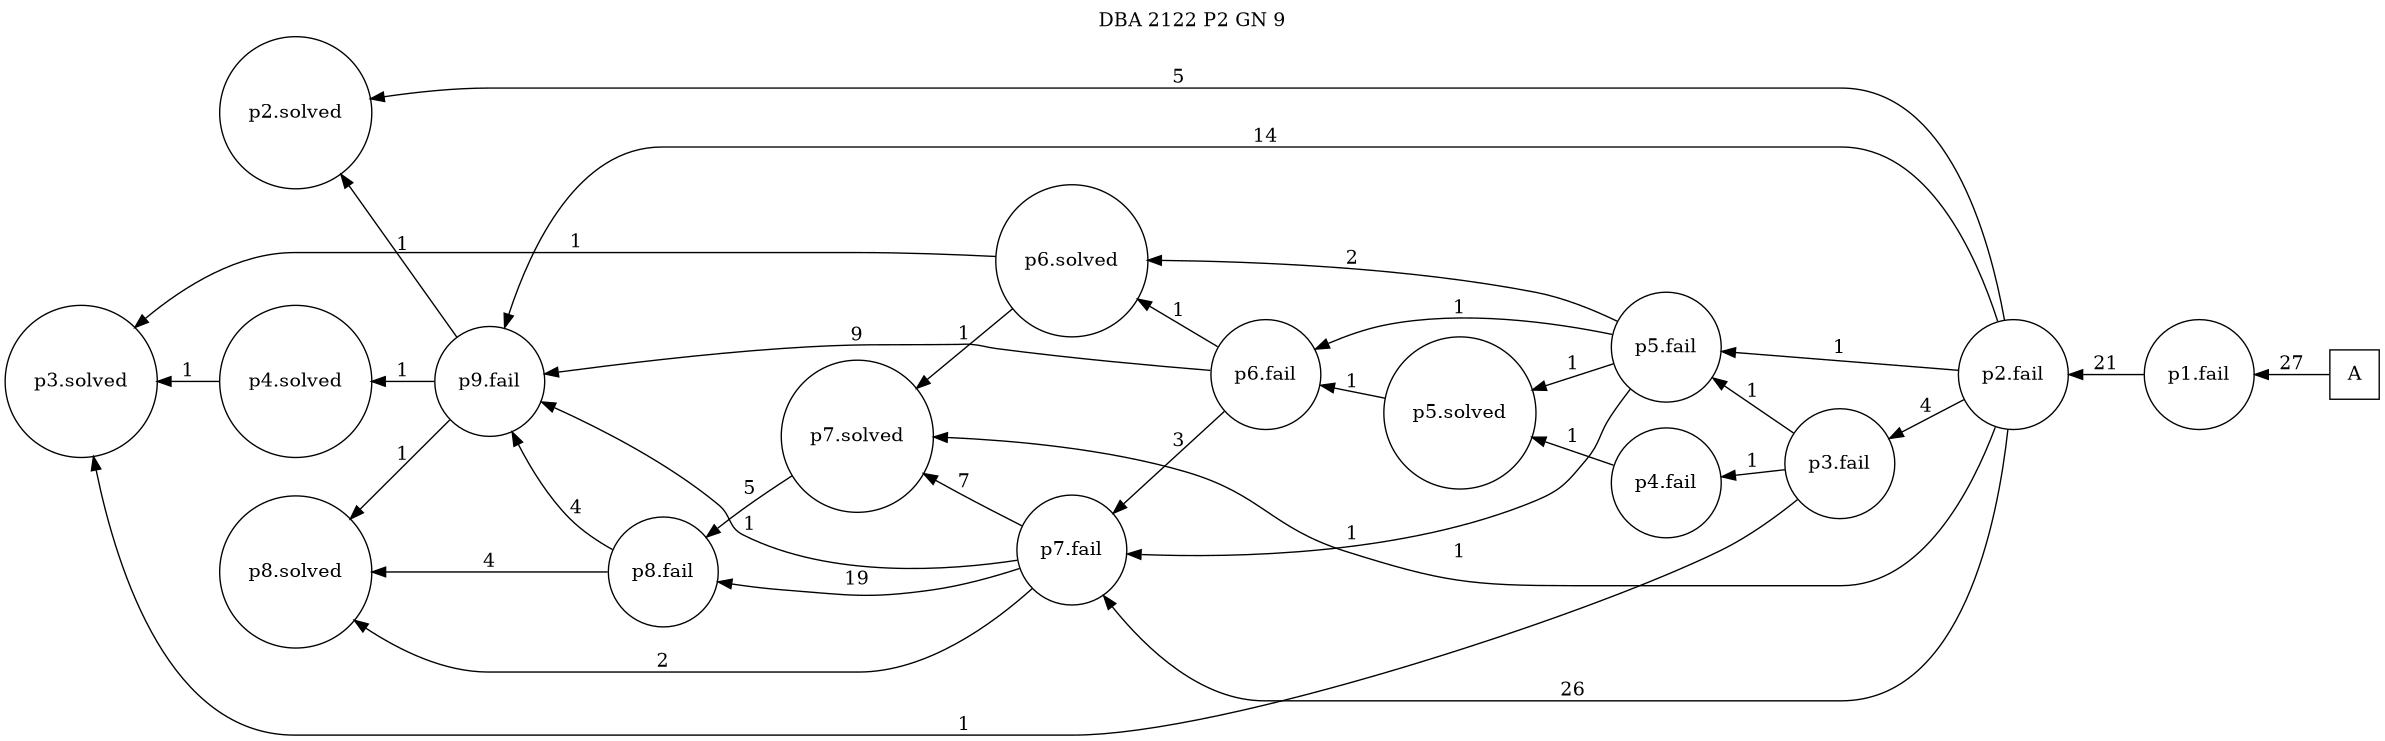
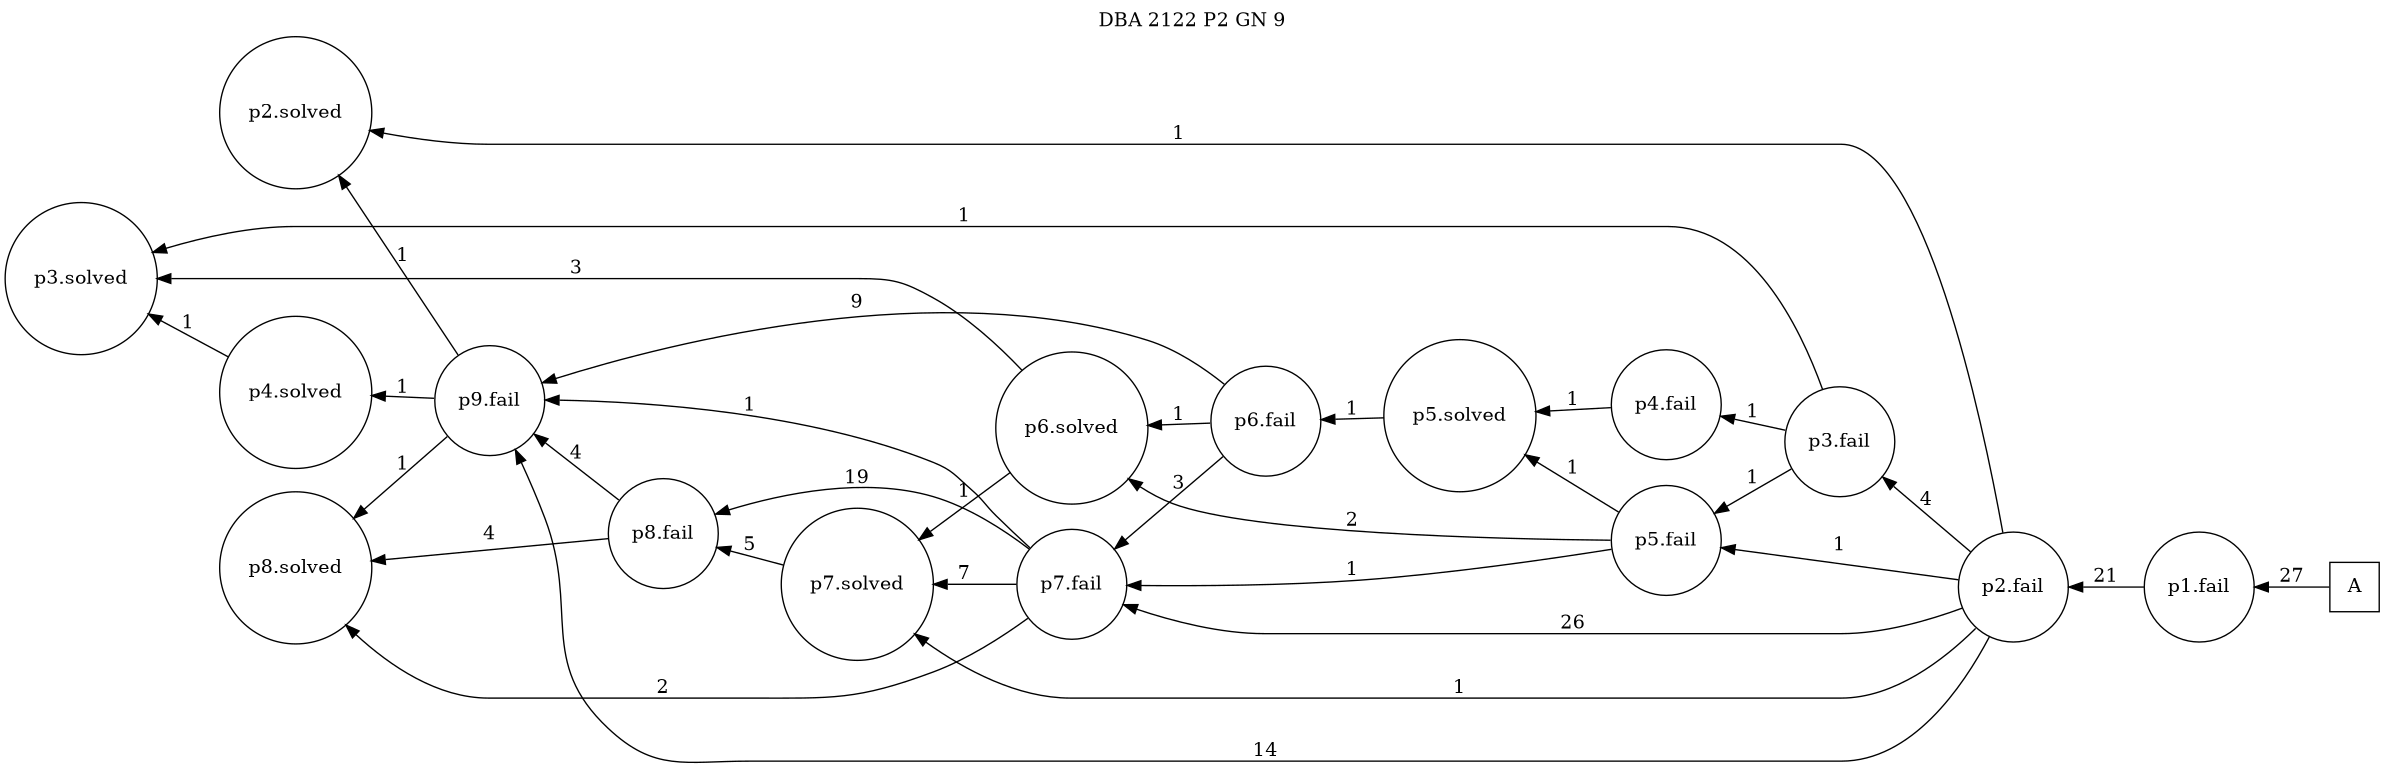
edge "p2.fail" -> "p2.solved": label "5" -> "1"
edge "p6.solved" -> "p3.solved": label "1" -> "3"
edge "p5.fail" -> "p6.fail": removed, label "1"
